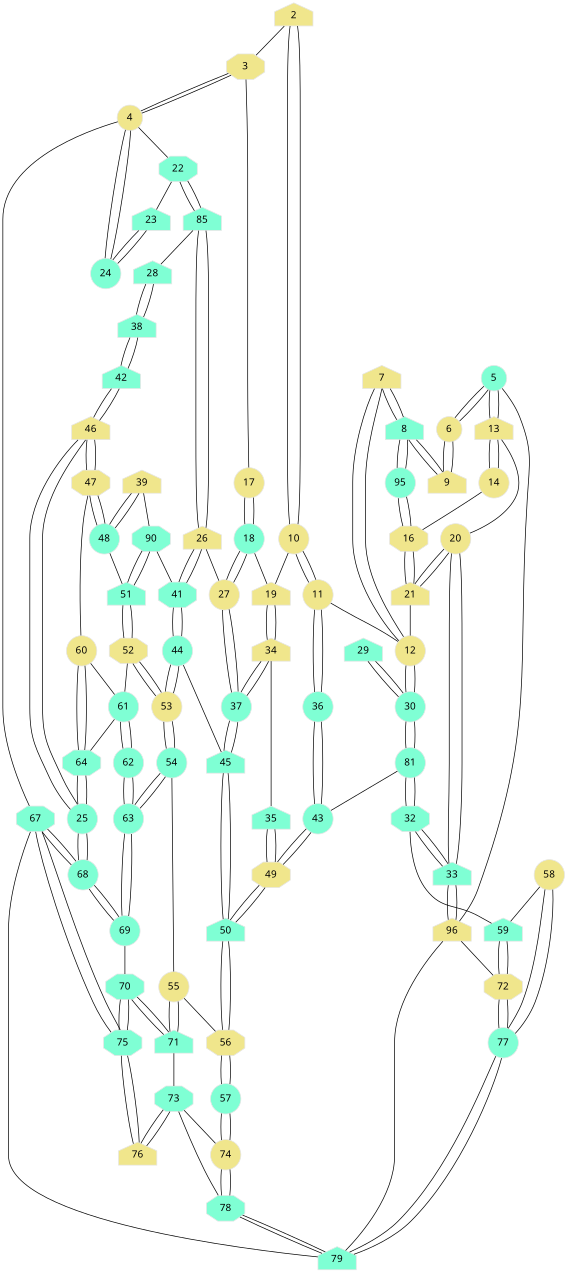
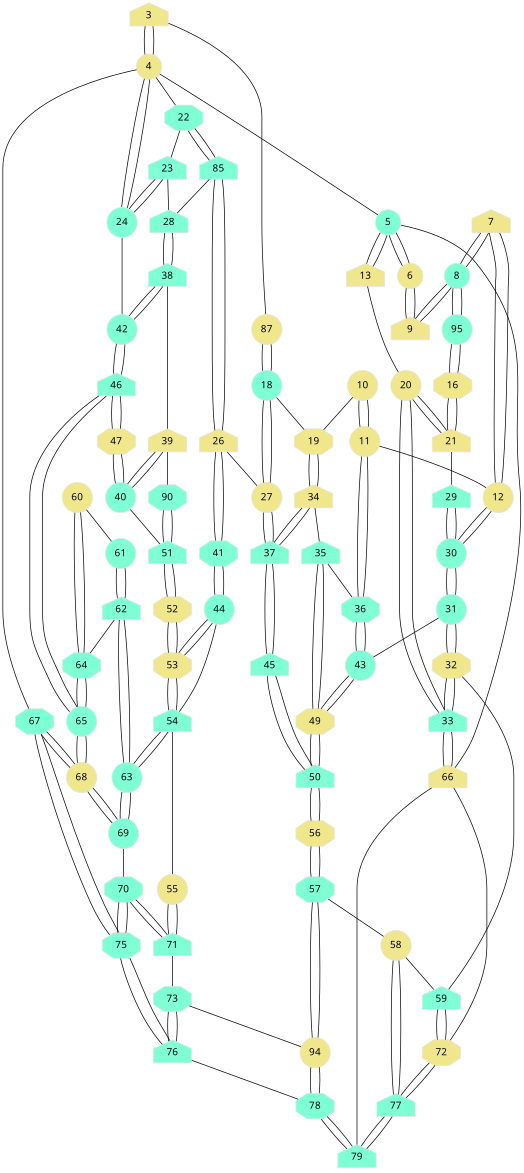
node "2": removed
node "3": shape octagon -> house
edge "4" -- "5": added
edge "23" -- "28": added
edge "24" -- "42": added
edge "38" -- "39": added
node "42": shape house -> circle
node "46": fillcolor khaki -> aquamarine
node "8": shape house -> circle
node "17": label "17" -> "87"
node "14": removed
node "48": label "48" -> "40"
edge "47" -- "60": removed
edge "90" -- "41": removed
edge "35" -- "36": added
node "19": shape house -> octagon
edge "21" -- "12": now "21" -- "29"
edge "52" -- "61": removed
node "53": shape circle -> octagon
node "37": shape circle -> house
node "36": shape circle -> octagon
edge "44" -- "45": now "44" -- "54"
edge "61" -- "64": now "62" -- "64"
node "62": shape circle -> house
node "54": shape circle -> house
node "81": label "81" -> "31"
node "25": label "25" -> "65"
node "32": fillcolor aquamarine -> khaki
node "68": fillcolor aquamarine -> khaki
edge "57" -- "58": added
node "96": label "96" -> "66"
edge "55" -- "56": removed
node "77": shape circle -> house
node "57": shape circle -> octagon
edge "73" -- "78": now "76" -- "78"
node "76": fillcolor khaki -> aquamarine
node "74": label "74" -> "94"
edge "67" -- "79": removed
